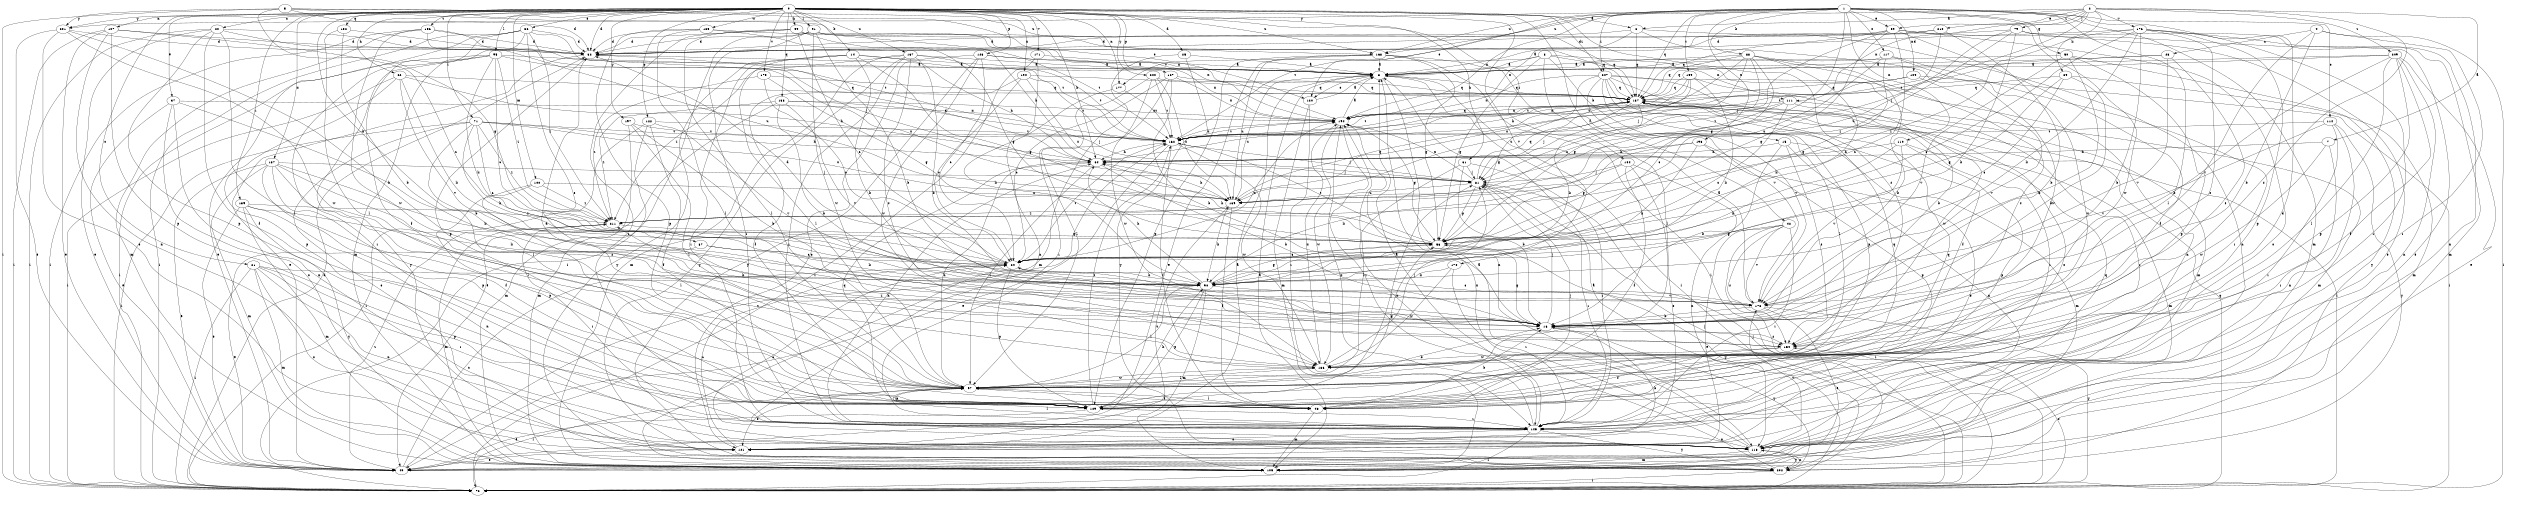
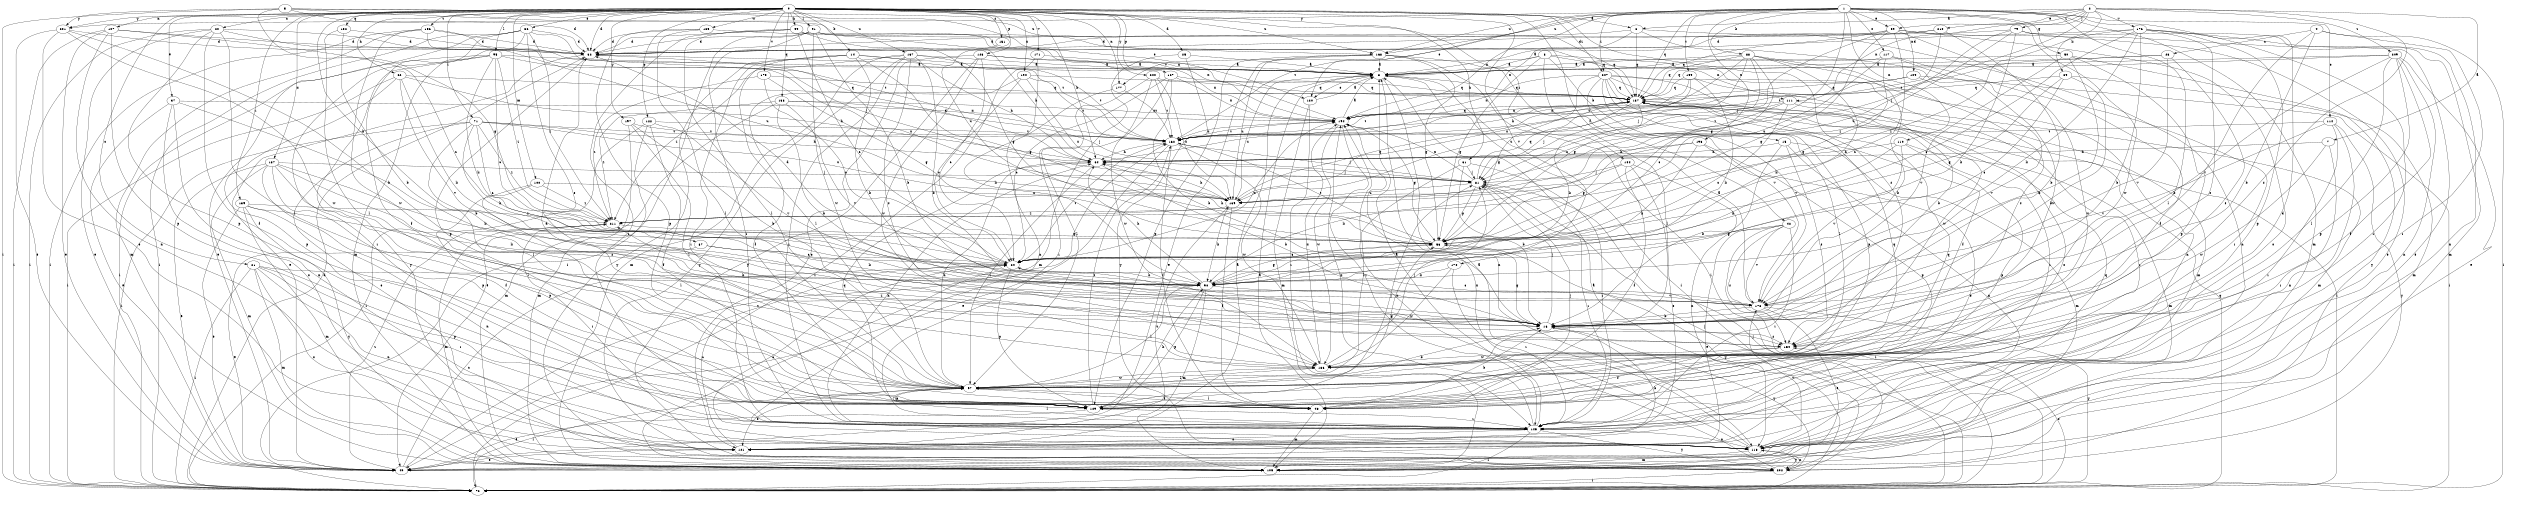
node "151": added
edge "185" -> "162": removed, label "t"
edge "159" -> "162": removed, label "t"
